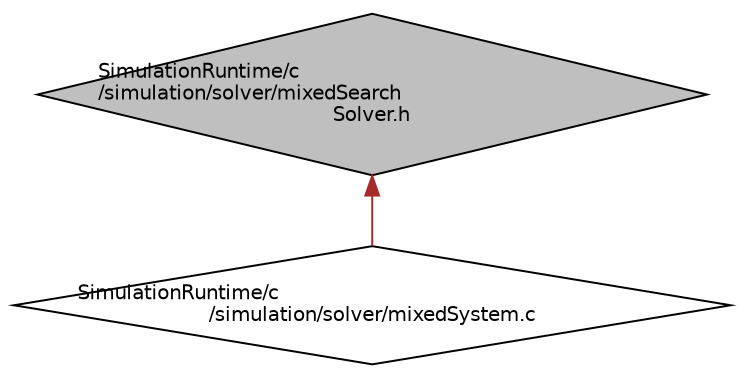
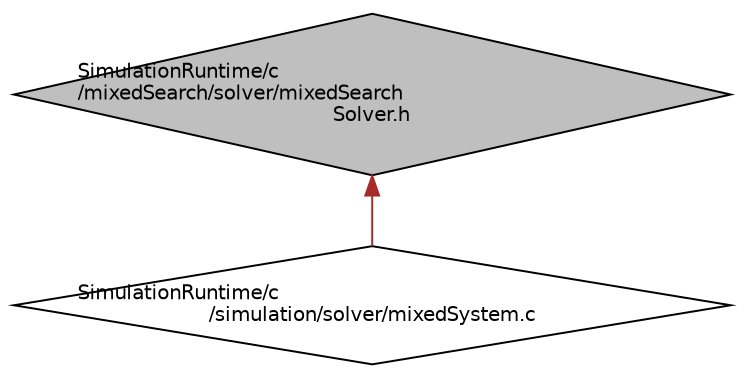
node "SimulationRuntime/c /simulation/solver/mixedSearch Solver.h": label "SimulationRuntime/c /simulation/solver/mixedSearch Solver.h" -> "SimulationRuntime/c /mixedSearch/solver/mixedSearch Solver.h"
